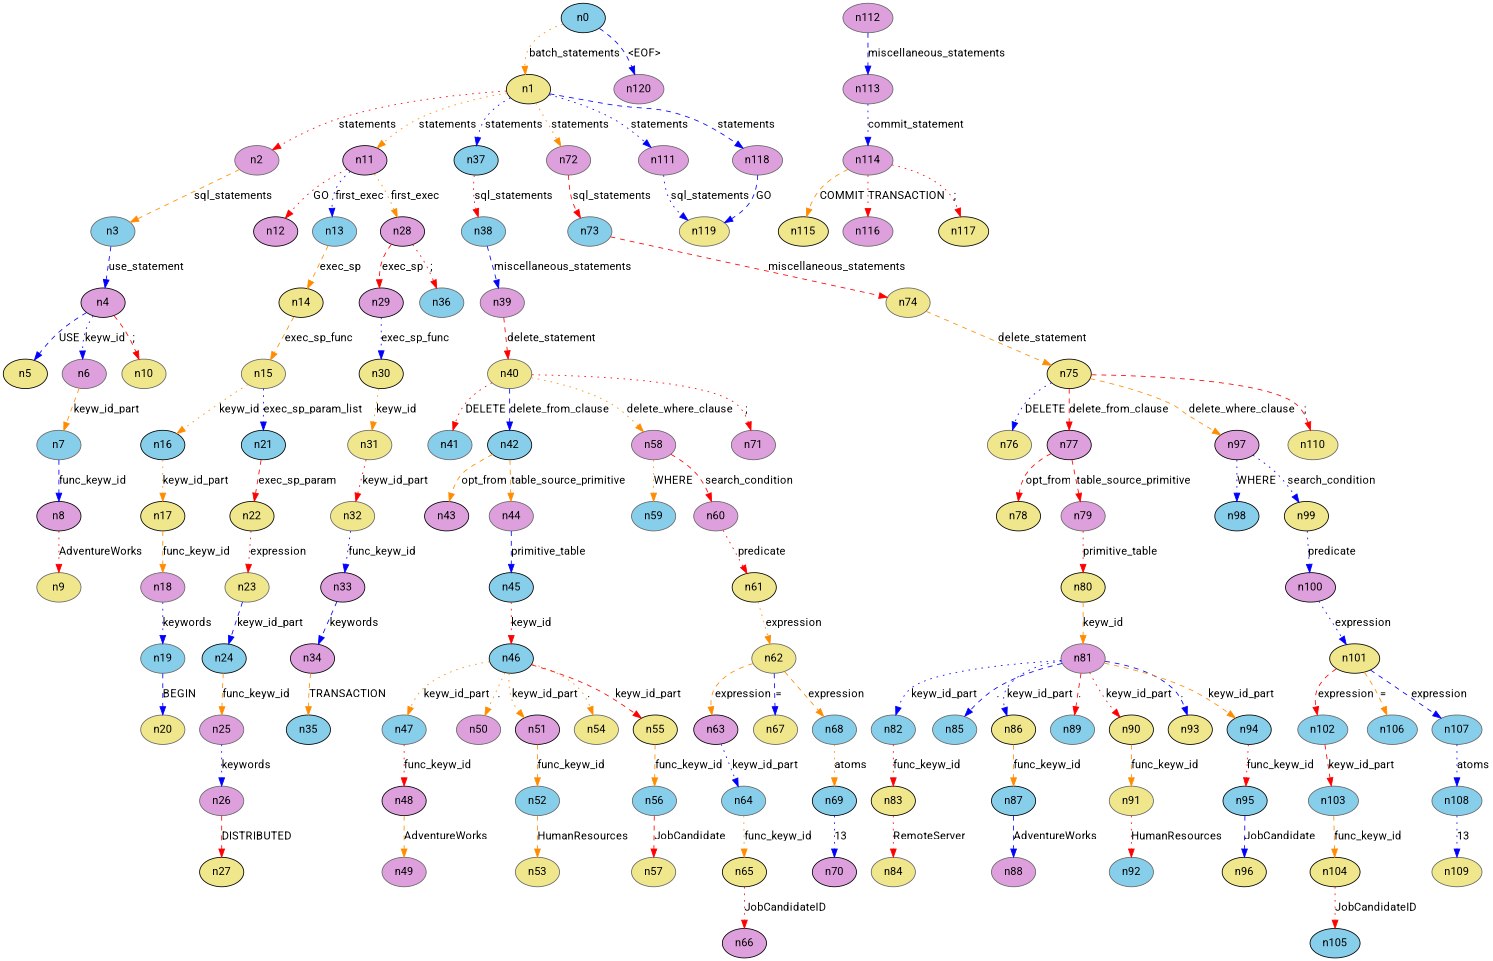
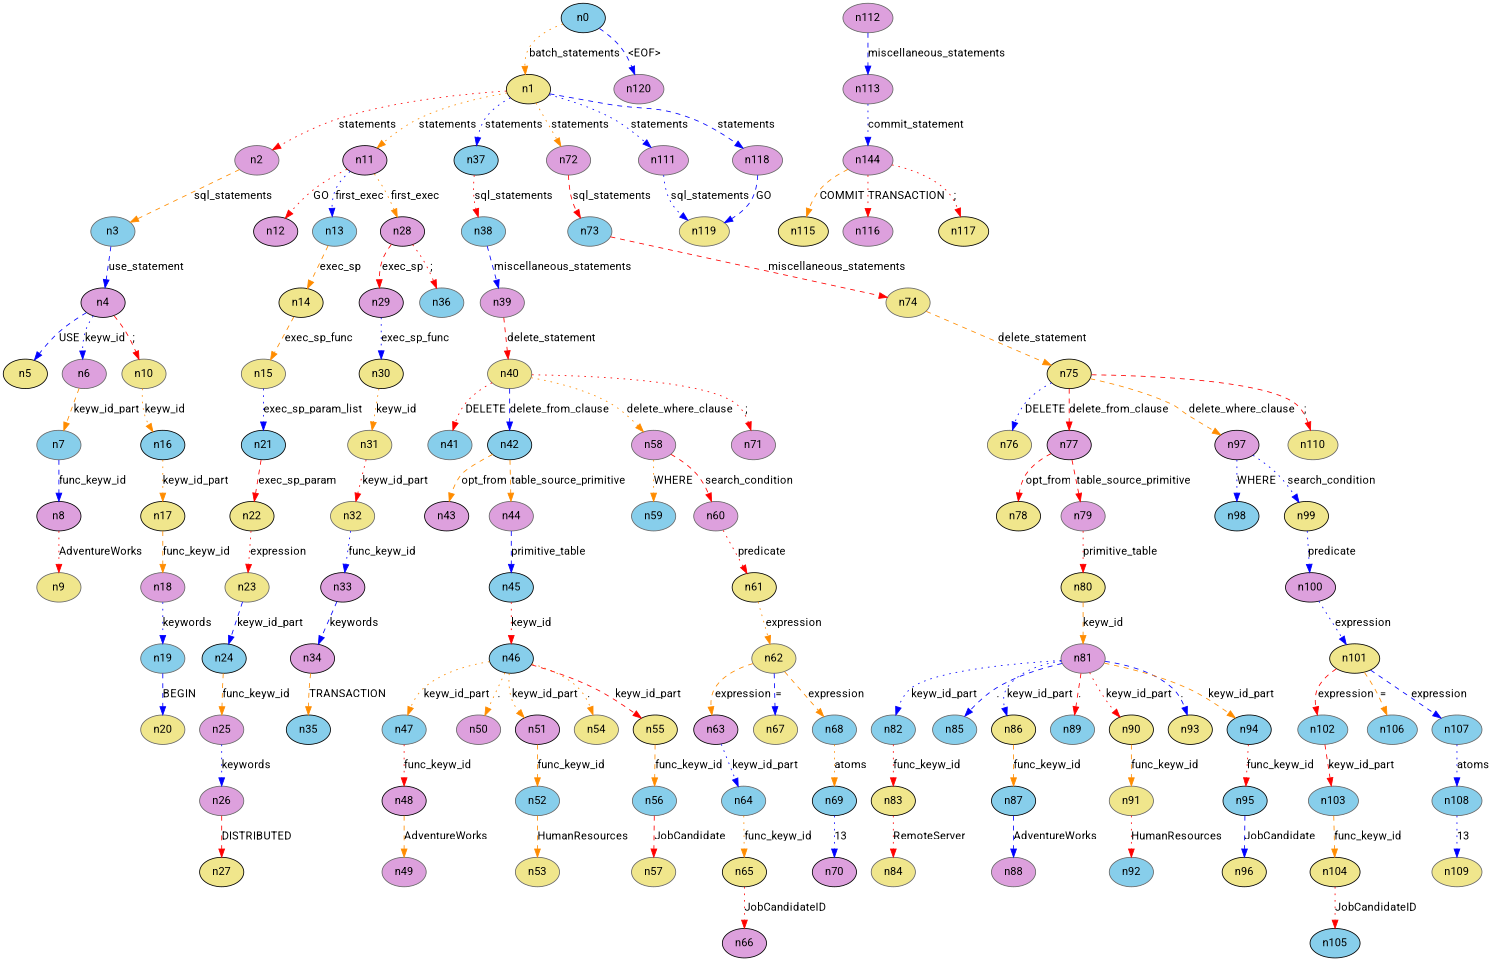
node "n114": label "n114" -> "n144"
edge "n15" -> "n16": now "n10" -> "n16"
